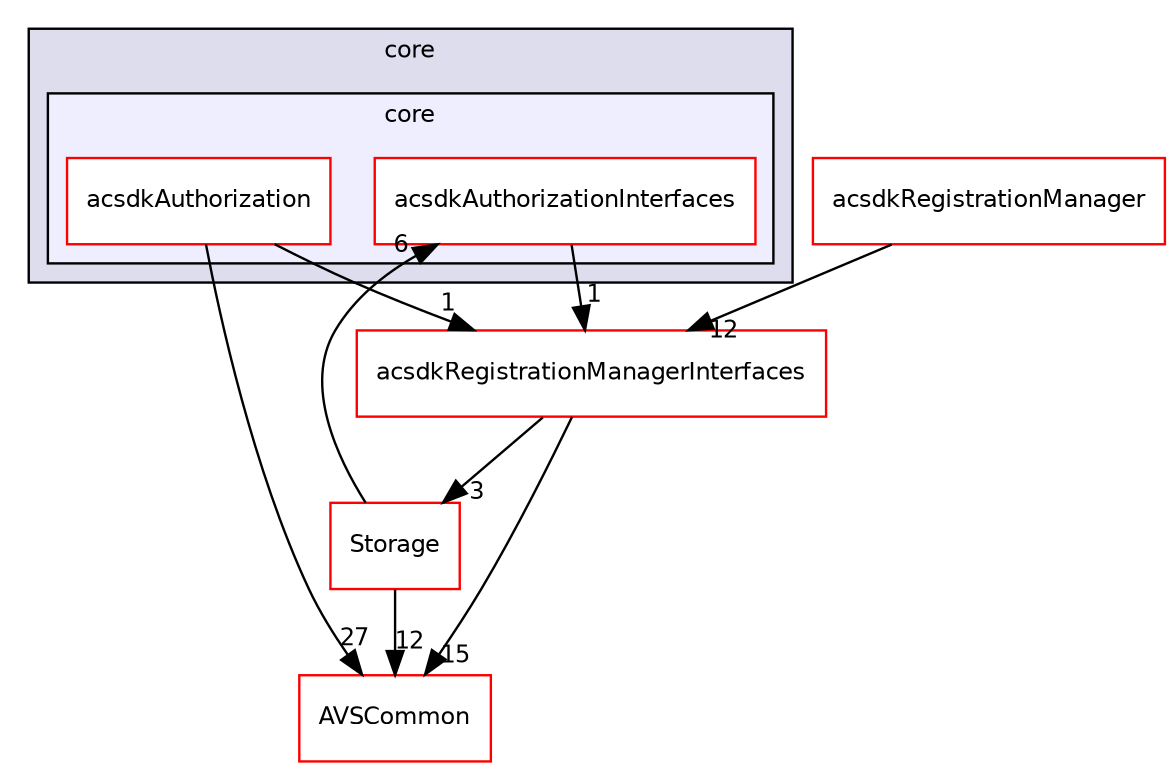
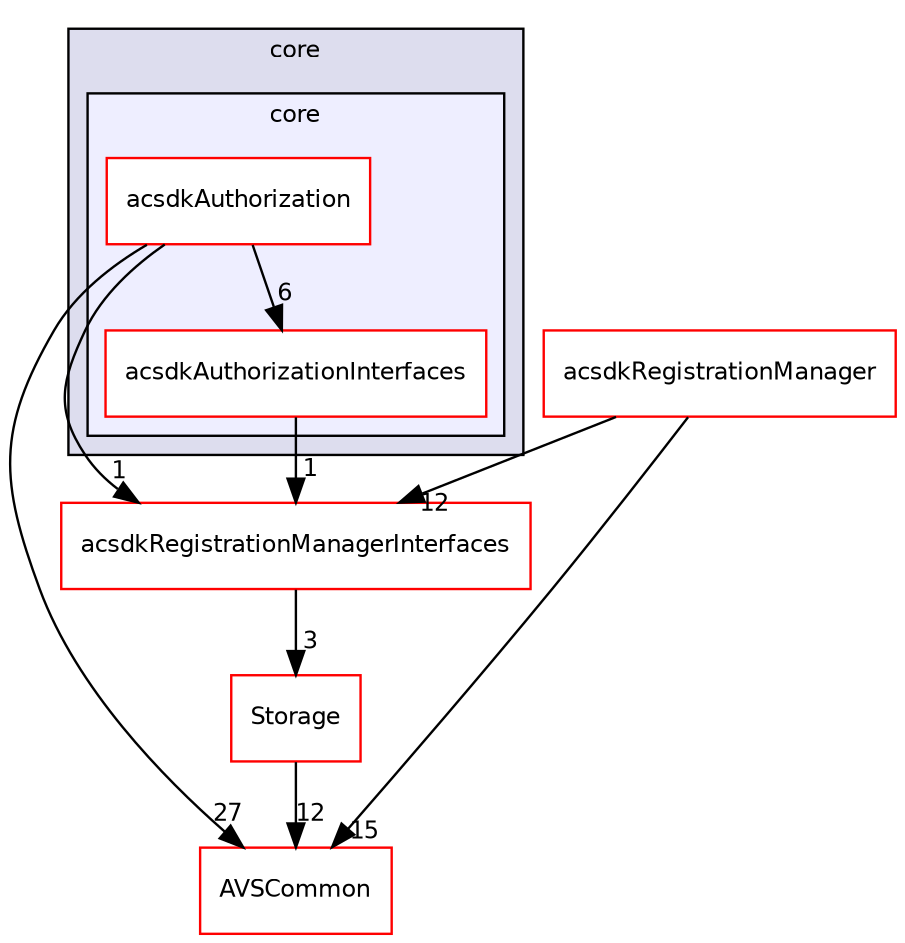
edge "Storage" -> "acsdkAuthorizationInterfaces": now "acsdkAuthorization" -> "acsdkAuthorizationInterfaces"
edge "acsdkRegistrationManagerInterfaces" -> "AVSCommon": now "acsdkRegistrationManager" -> "AVSCommon"
